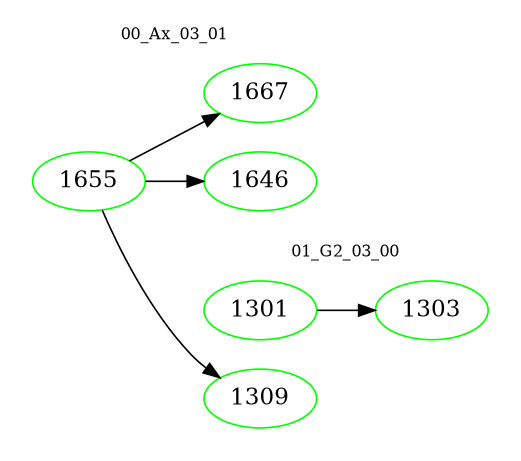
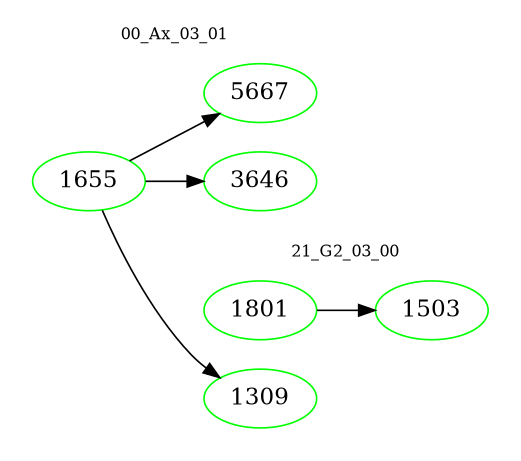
node "1667": label "1667" -> "5667"
node "1646": label "1646" -> "3646"
cluster "01_G2_03_00": label "01_G2_03_00" -> "21_G2_03_00"
node "1301": label "1301" -> "1801"
node "1303": label "1303" -> "1503"
